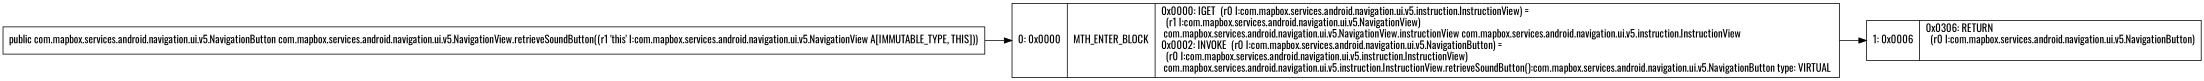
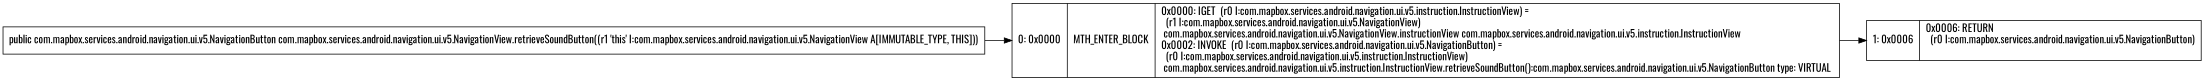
node "1: 0x0006": text "0x0306: RETURN" -> "0x0006: RETURN"
